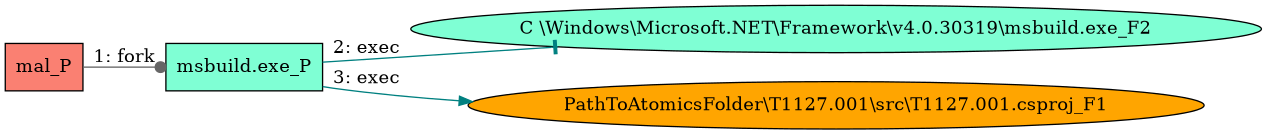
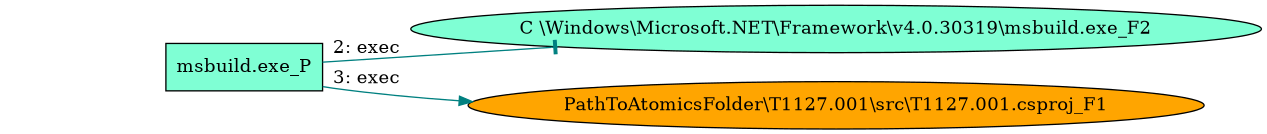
node "mal_P": removed
